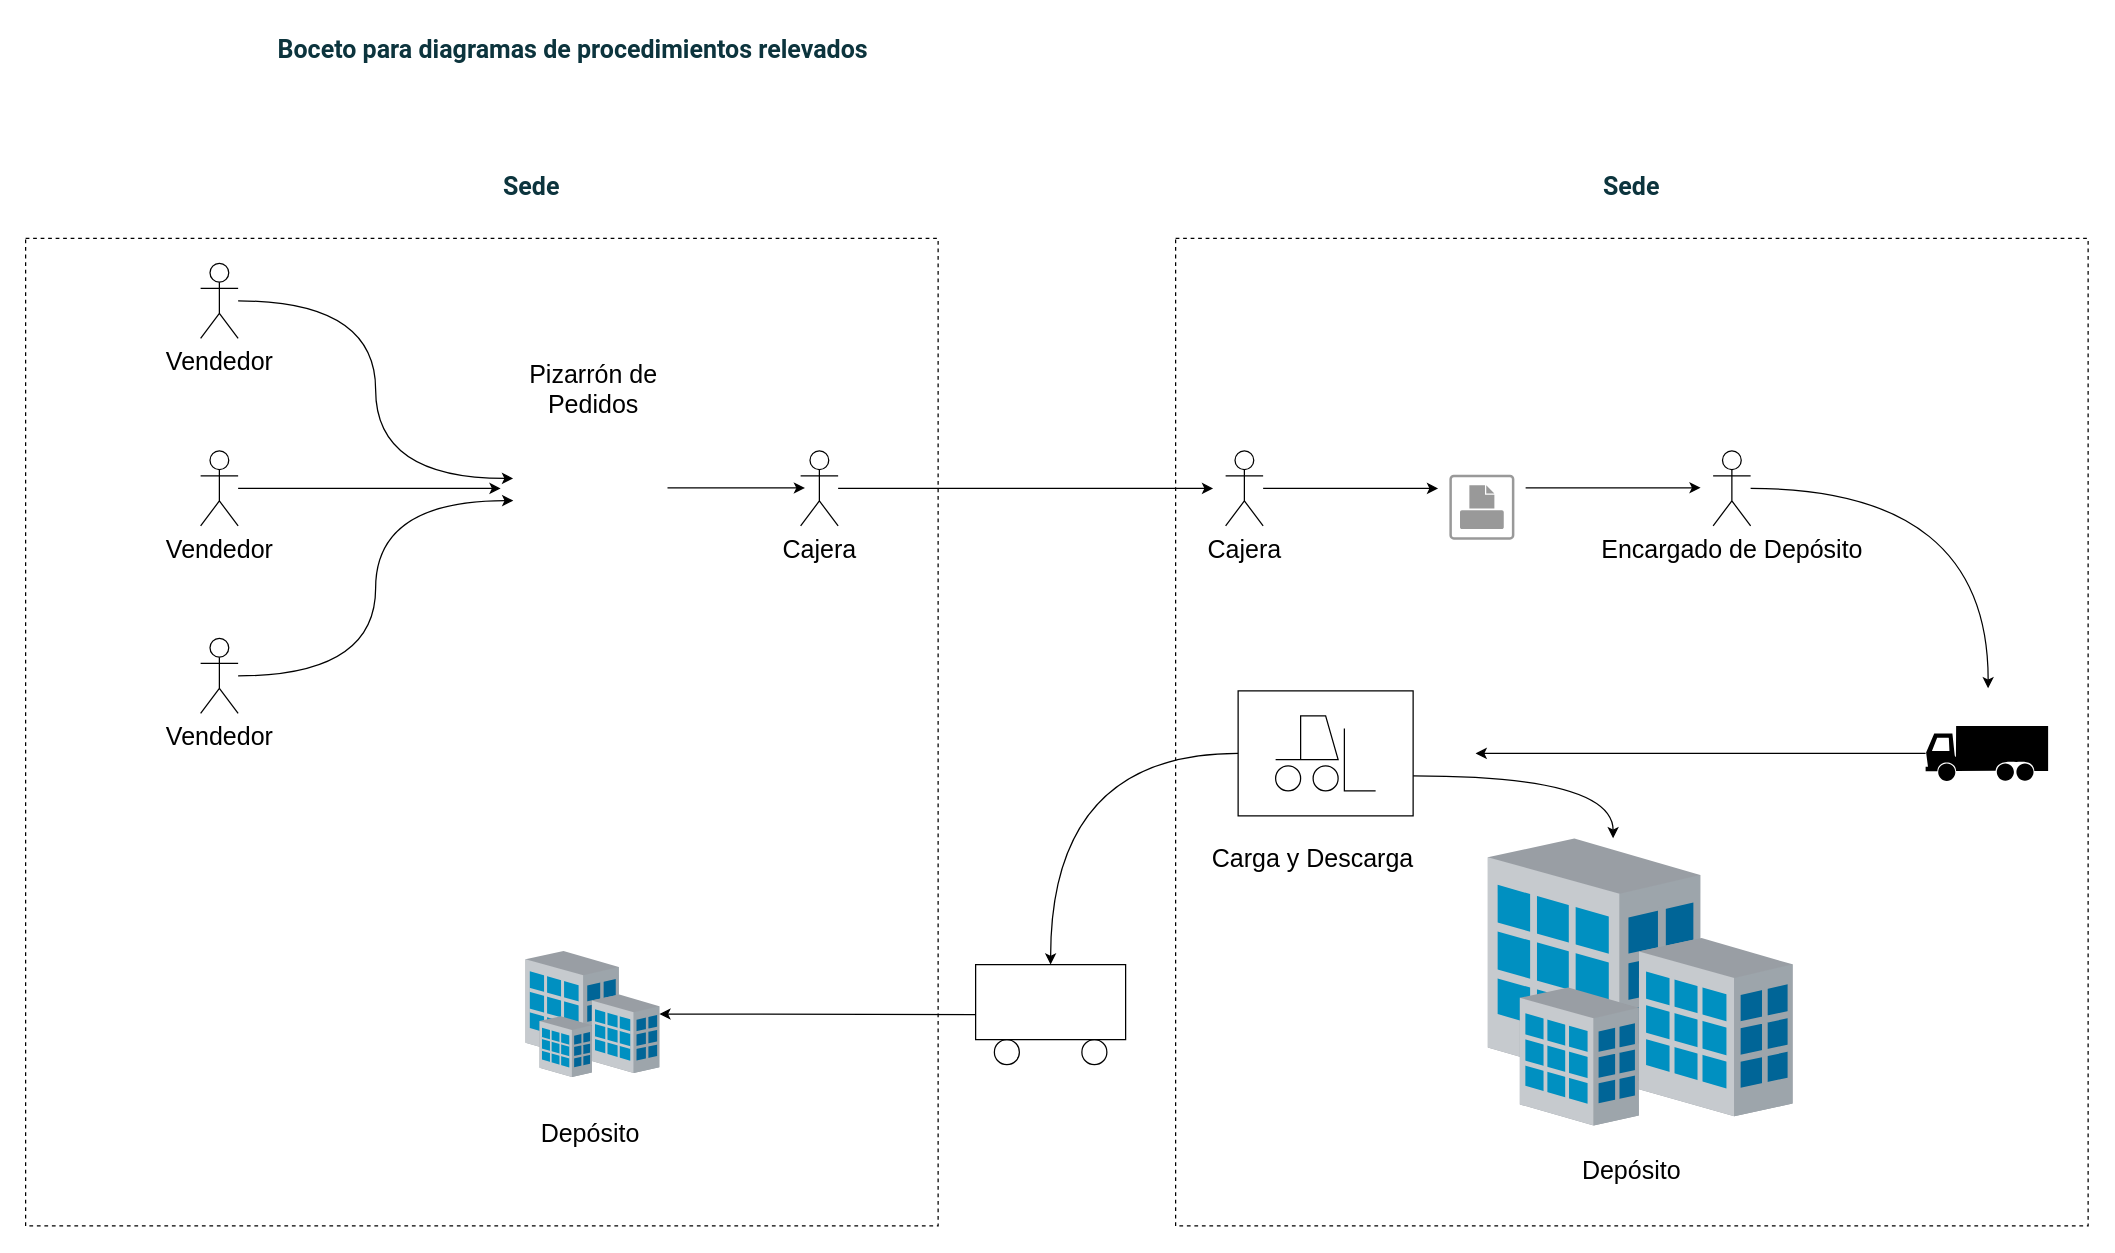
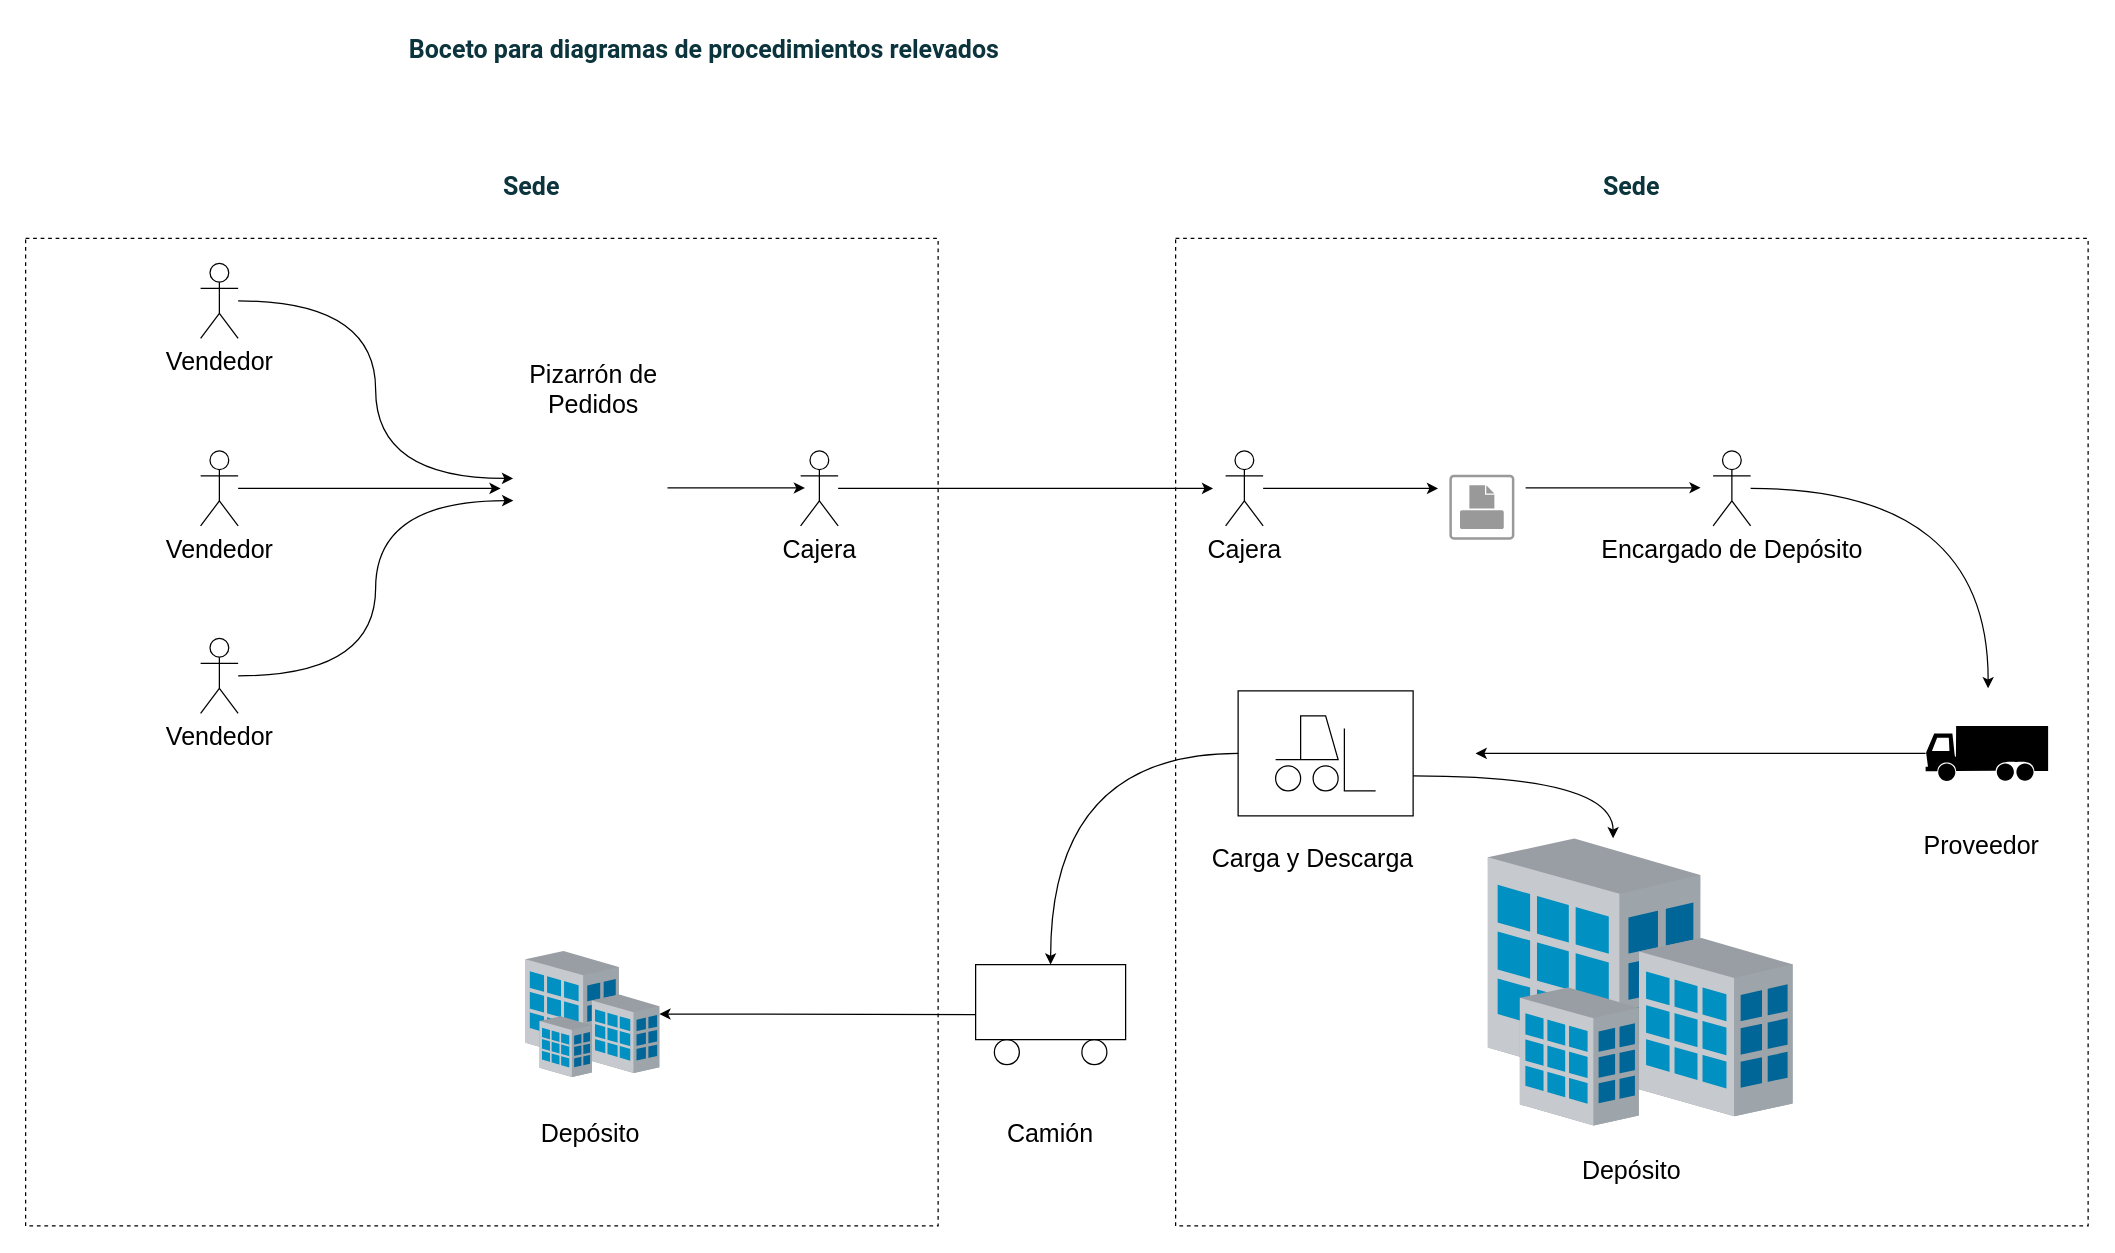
node "Boceto para diagramas de procedimientos relevados": moved (619, 44) -> (751, 44)
node "Proveedor": added
node "Camión": added
